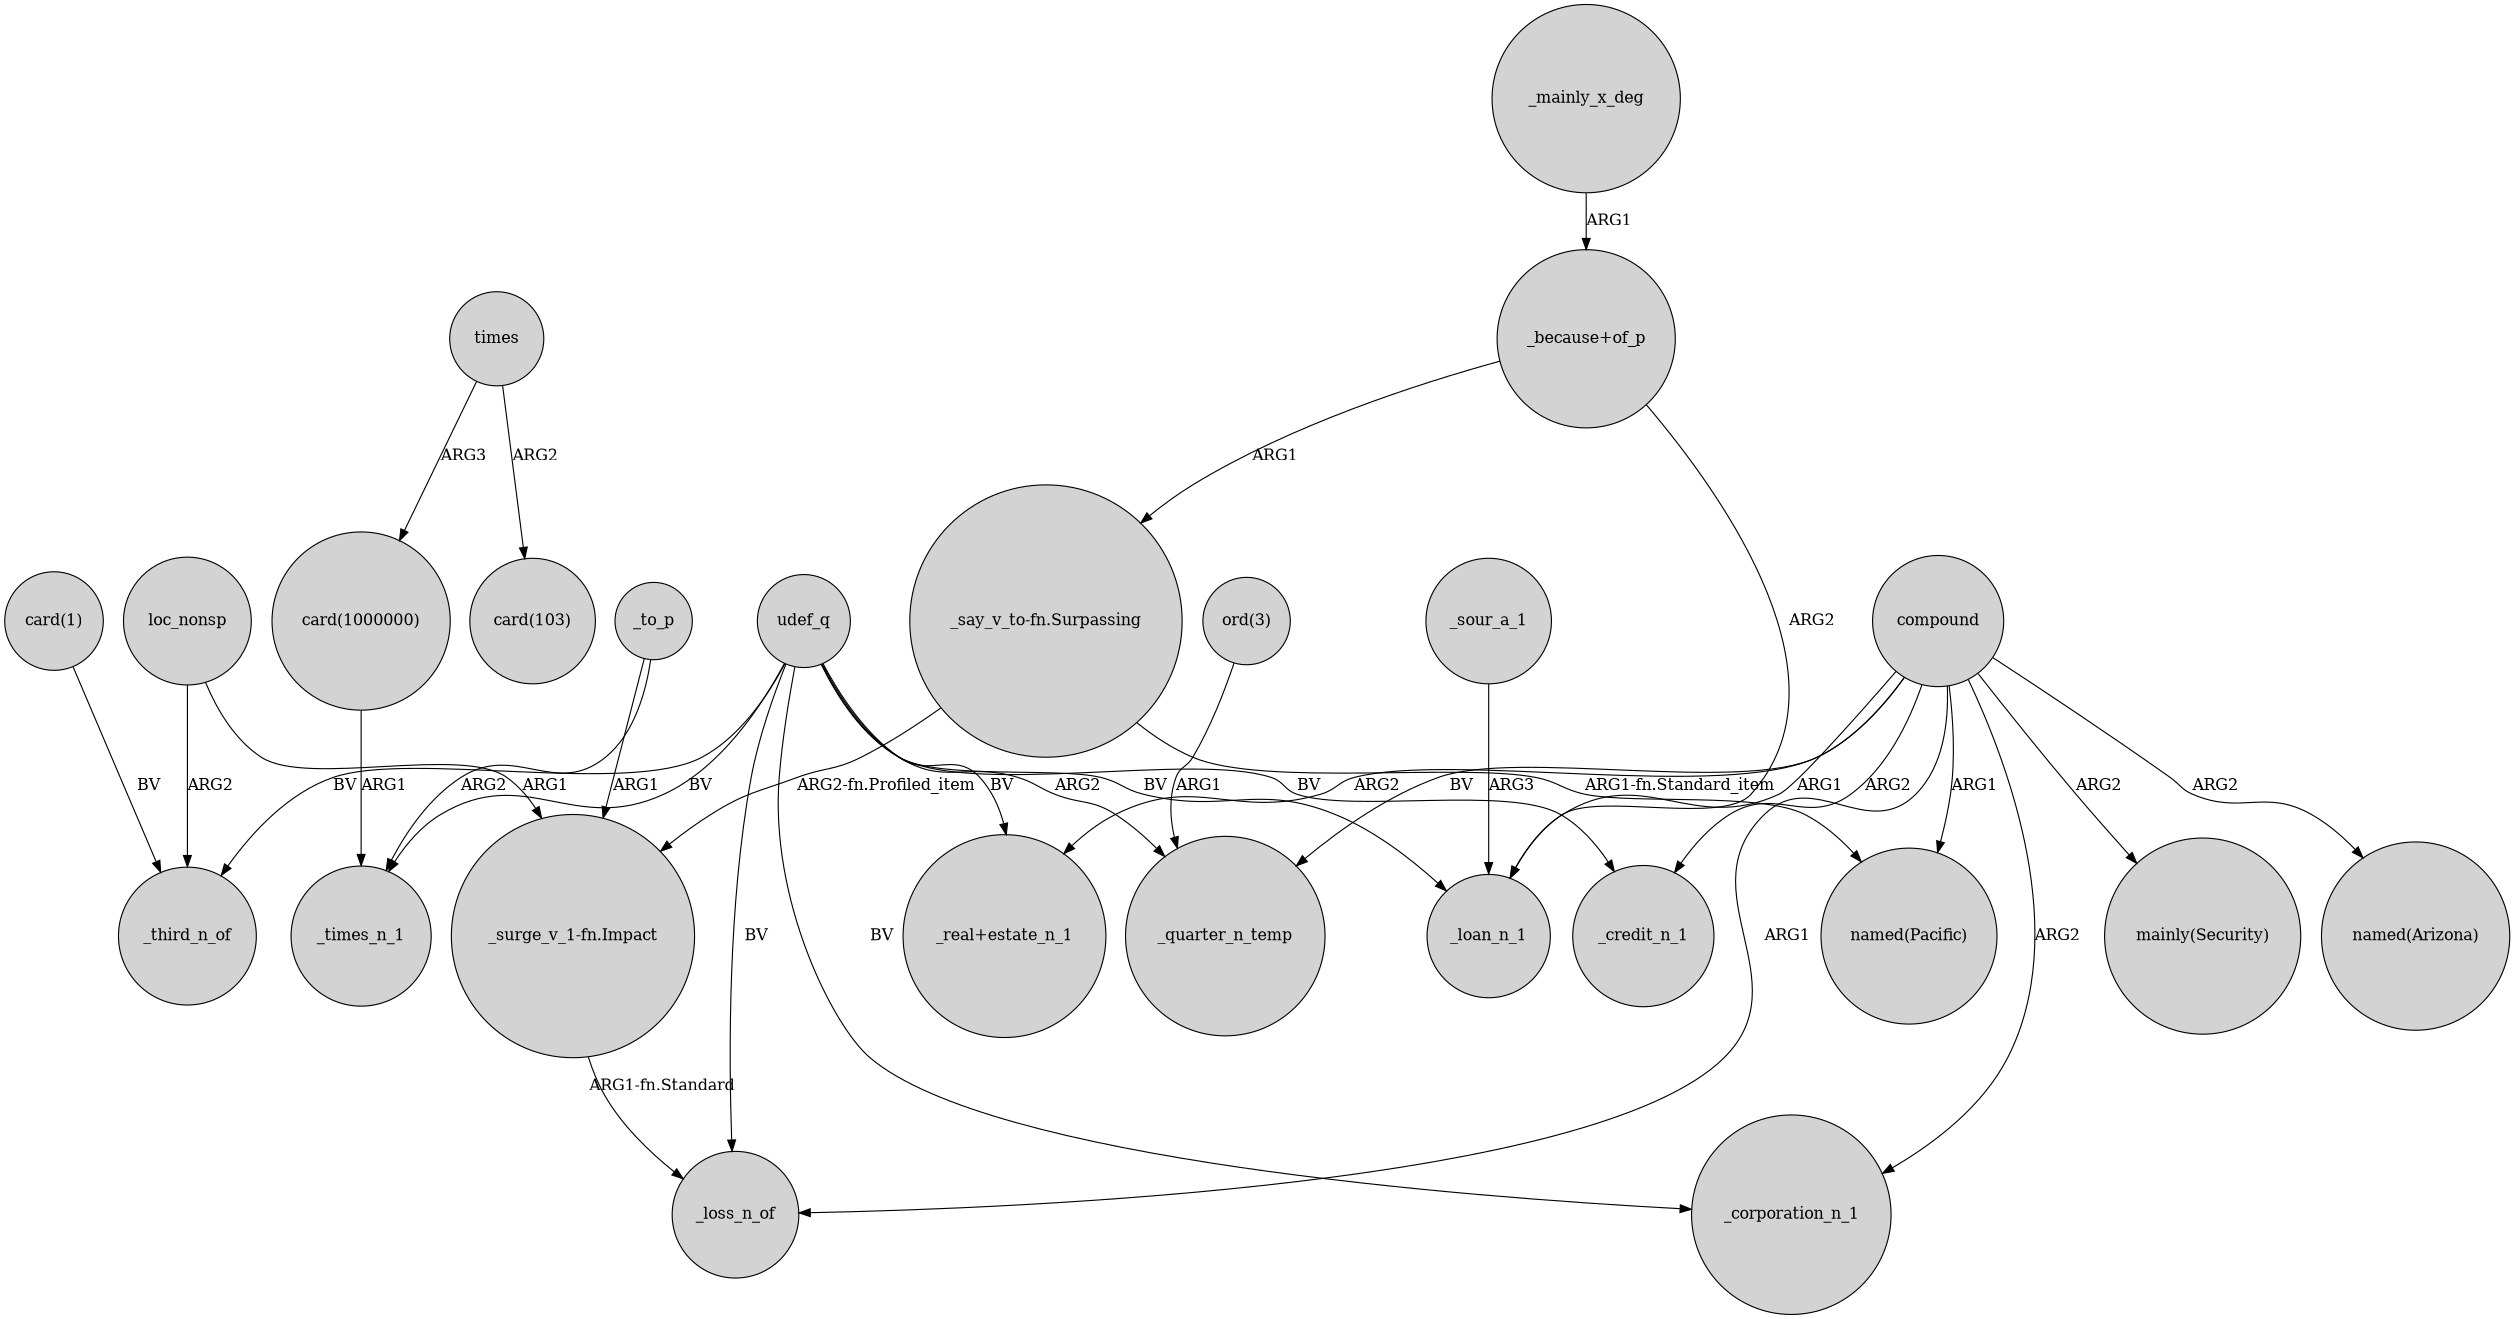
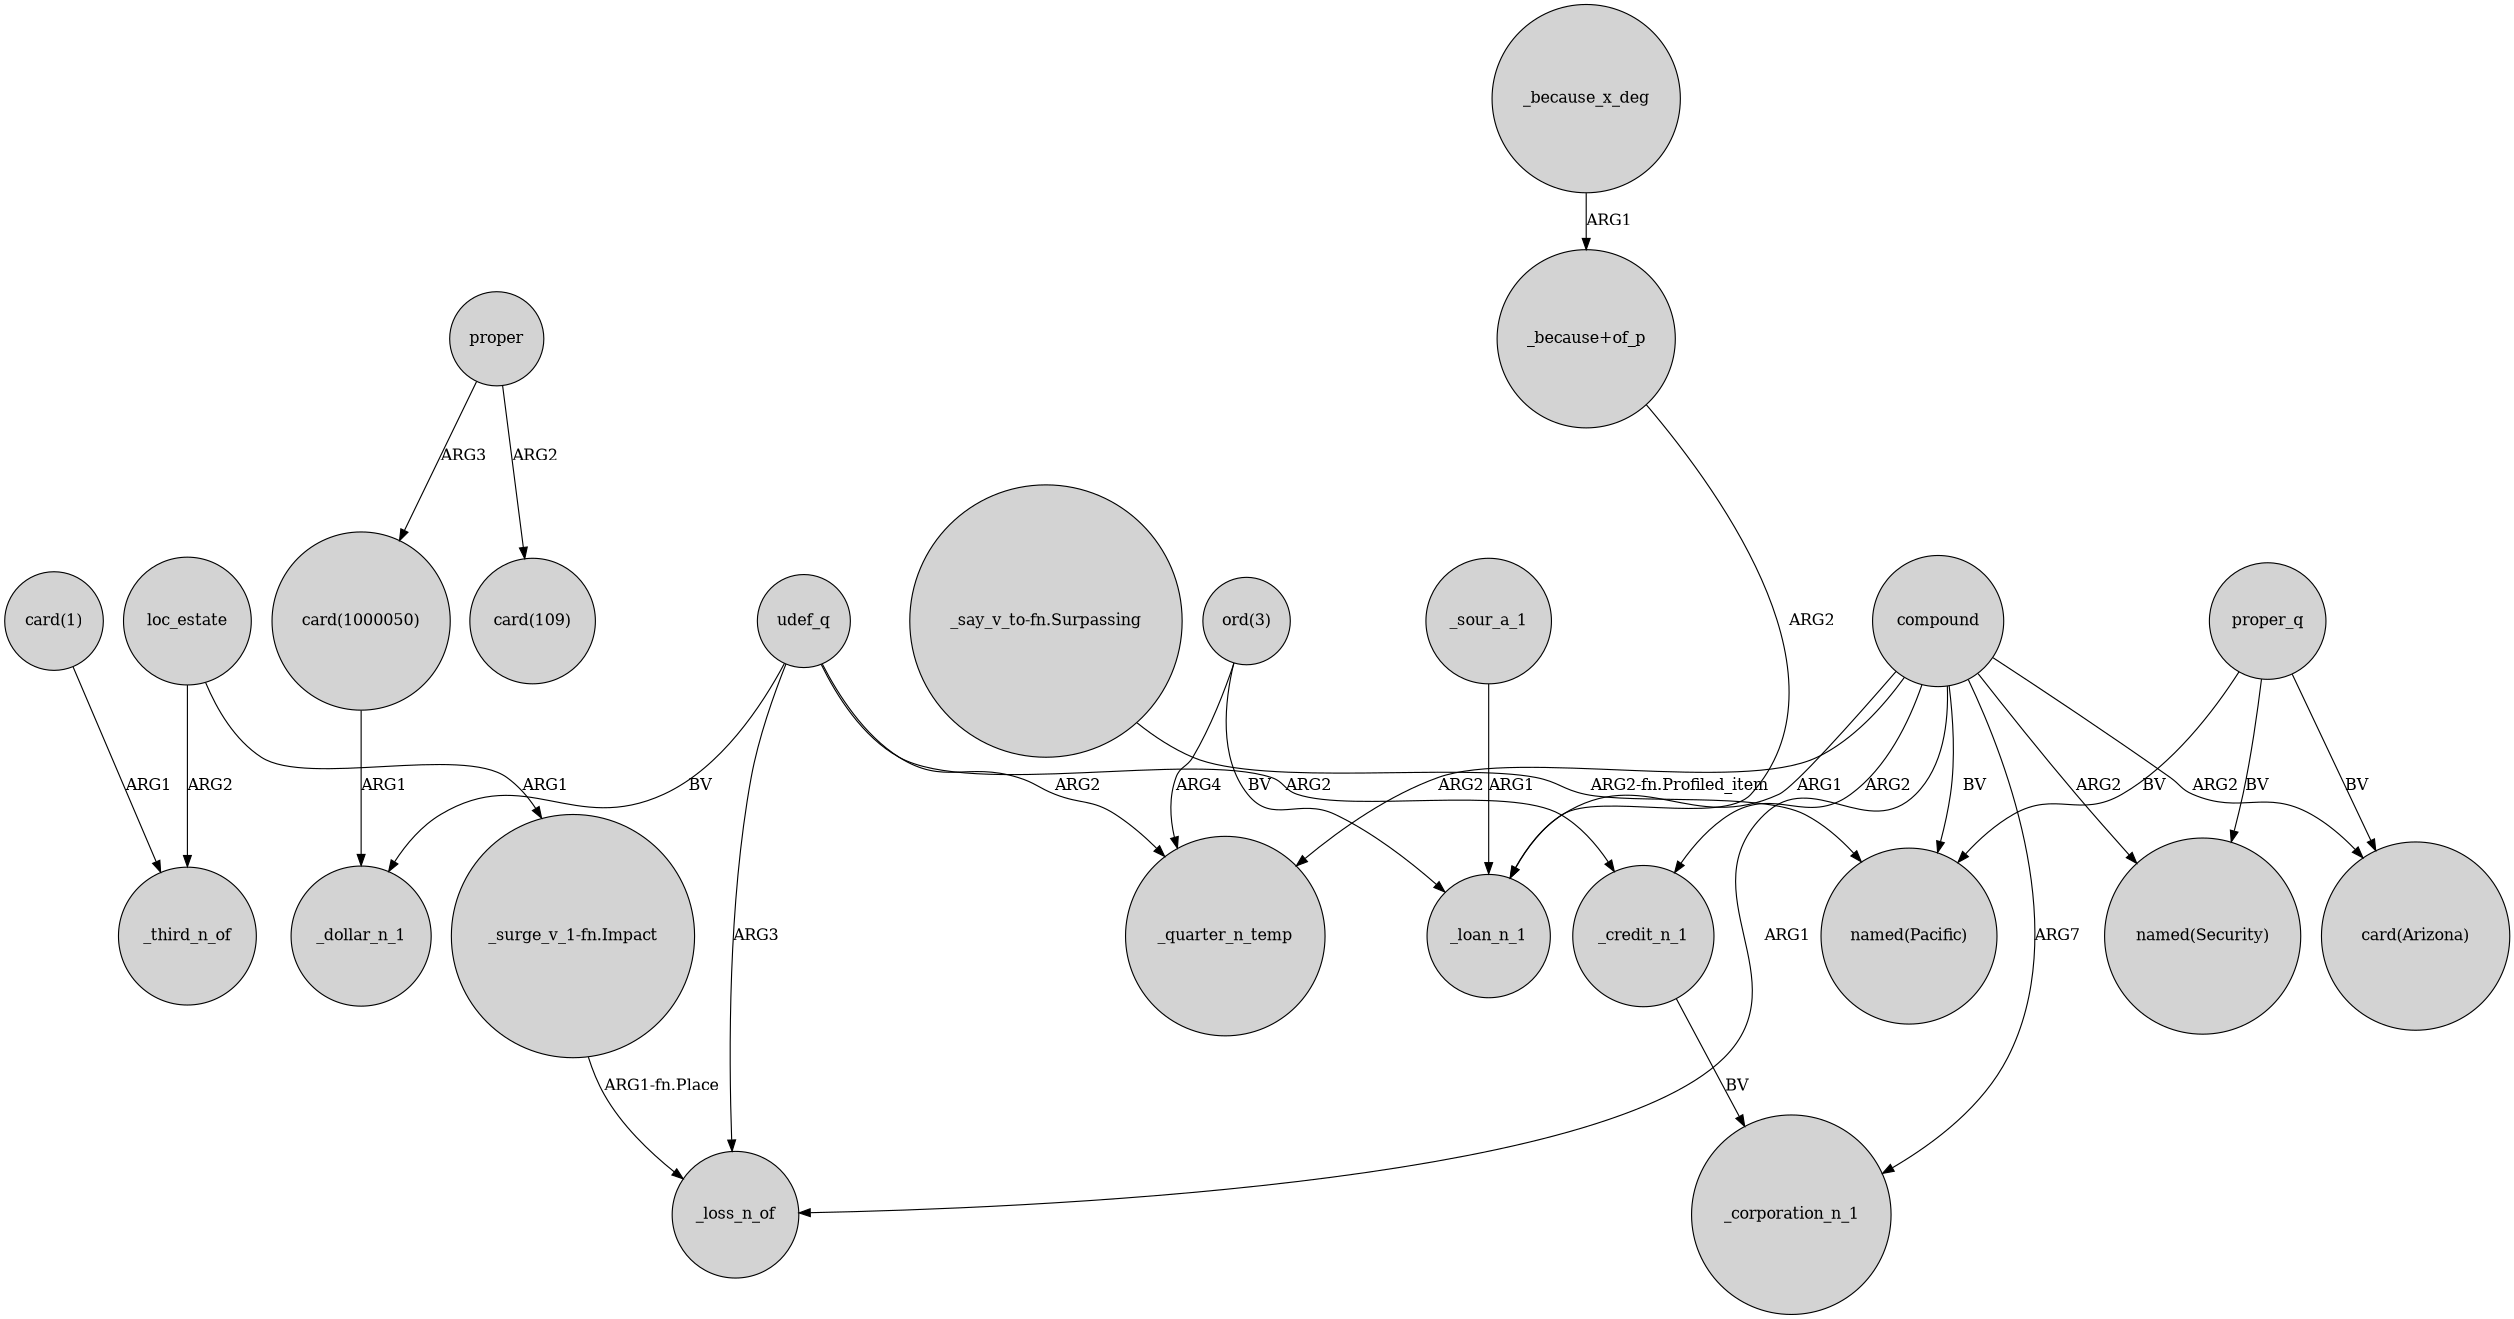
node "_mainly_x_deg": label "_mainly_x_deg" -> "_because_x_deg"
node "times": label "times" -> "proper"
edge "_because+of_p" -> "_say_v_to-fn.Surpassing": removed, label "ARG1"
node "loc_nonsp": label "loc_nonsp" -> "loc_estate"
node "card(1000000)": label "card(1000000)" -> "card(1000050)"
node "card(103)": label "card(103)" -> "card(109)"
node "_to_p": removed
node "proper_q": added
edge "udef_q" -> "_third_n_of": removed, label "BV"
edge "_say_v_to-fn.Surpassing" -> "_surge_v_1-fn.Impact": removed, label "ARG2-fn.Profiled_item"
edge "udef_q" -> "_loan_n_1": now "ord(3)" -> "_loan_n_1"
edge "card(1)" -> "_third_n_of": label "BV" -> "ARG1"
edge "ord(3)" -> "_quarter_n_temp": label "ARG1" -> "ARG4"
edge "udef_q" -> "_credit_n_1": label "BV" -> "ARG2"
edge "compound" -> "_quarter_n_temp": label "BV" -> "ARG2"
edge "_sour_a_1" -> "_loan_n_1": label "ARG3" -> "ARG1"
edge "_say_v_to-fn.Surpassing" -> "named(Pacific)": label "ARG1-fn.Standard_item" -> "ARG2-fn.Profiled_item"
edge "compound" -> "named(Pacific)": label "ARG1" -> "BV"
node "_times_n_1": label "_times_n_1" -> "_dollar_n_1"
edge "udef_q" -> "_loss_n_of": label "BV" -> "ARG3"
node "_real+estate_n_1": removed
edge "compound" -> "_corporation_n_1": label "ARG2" -> "ARG7"
node "mainly(Security)": label "mainly(Security)" -> "named(Security)"
node "named(Arizona)": label "named(Arizona)" -> "card(Arizona)"
edge "_surge_v_1-fn.Impact" -> "_loss_n_of": label "ARG1-fn.Standard" -> "ARG1-fn.Place"
edge "udef_q" -> "_corporation_n_1": now "_credit_n_1" -> "_corporation_n_1"
